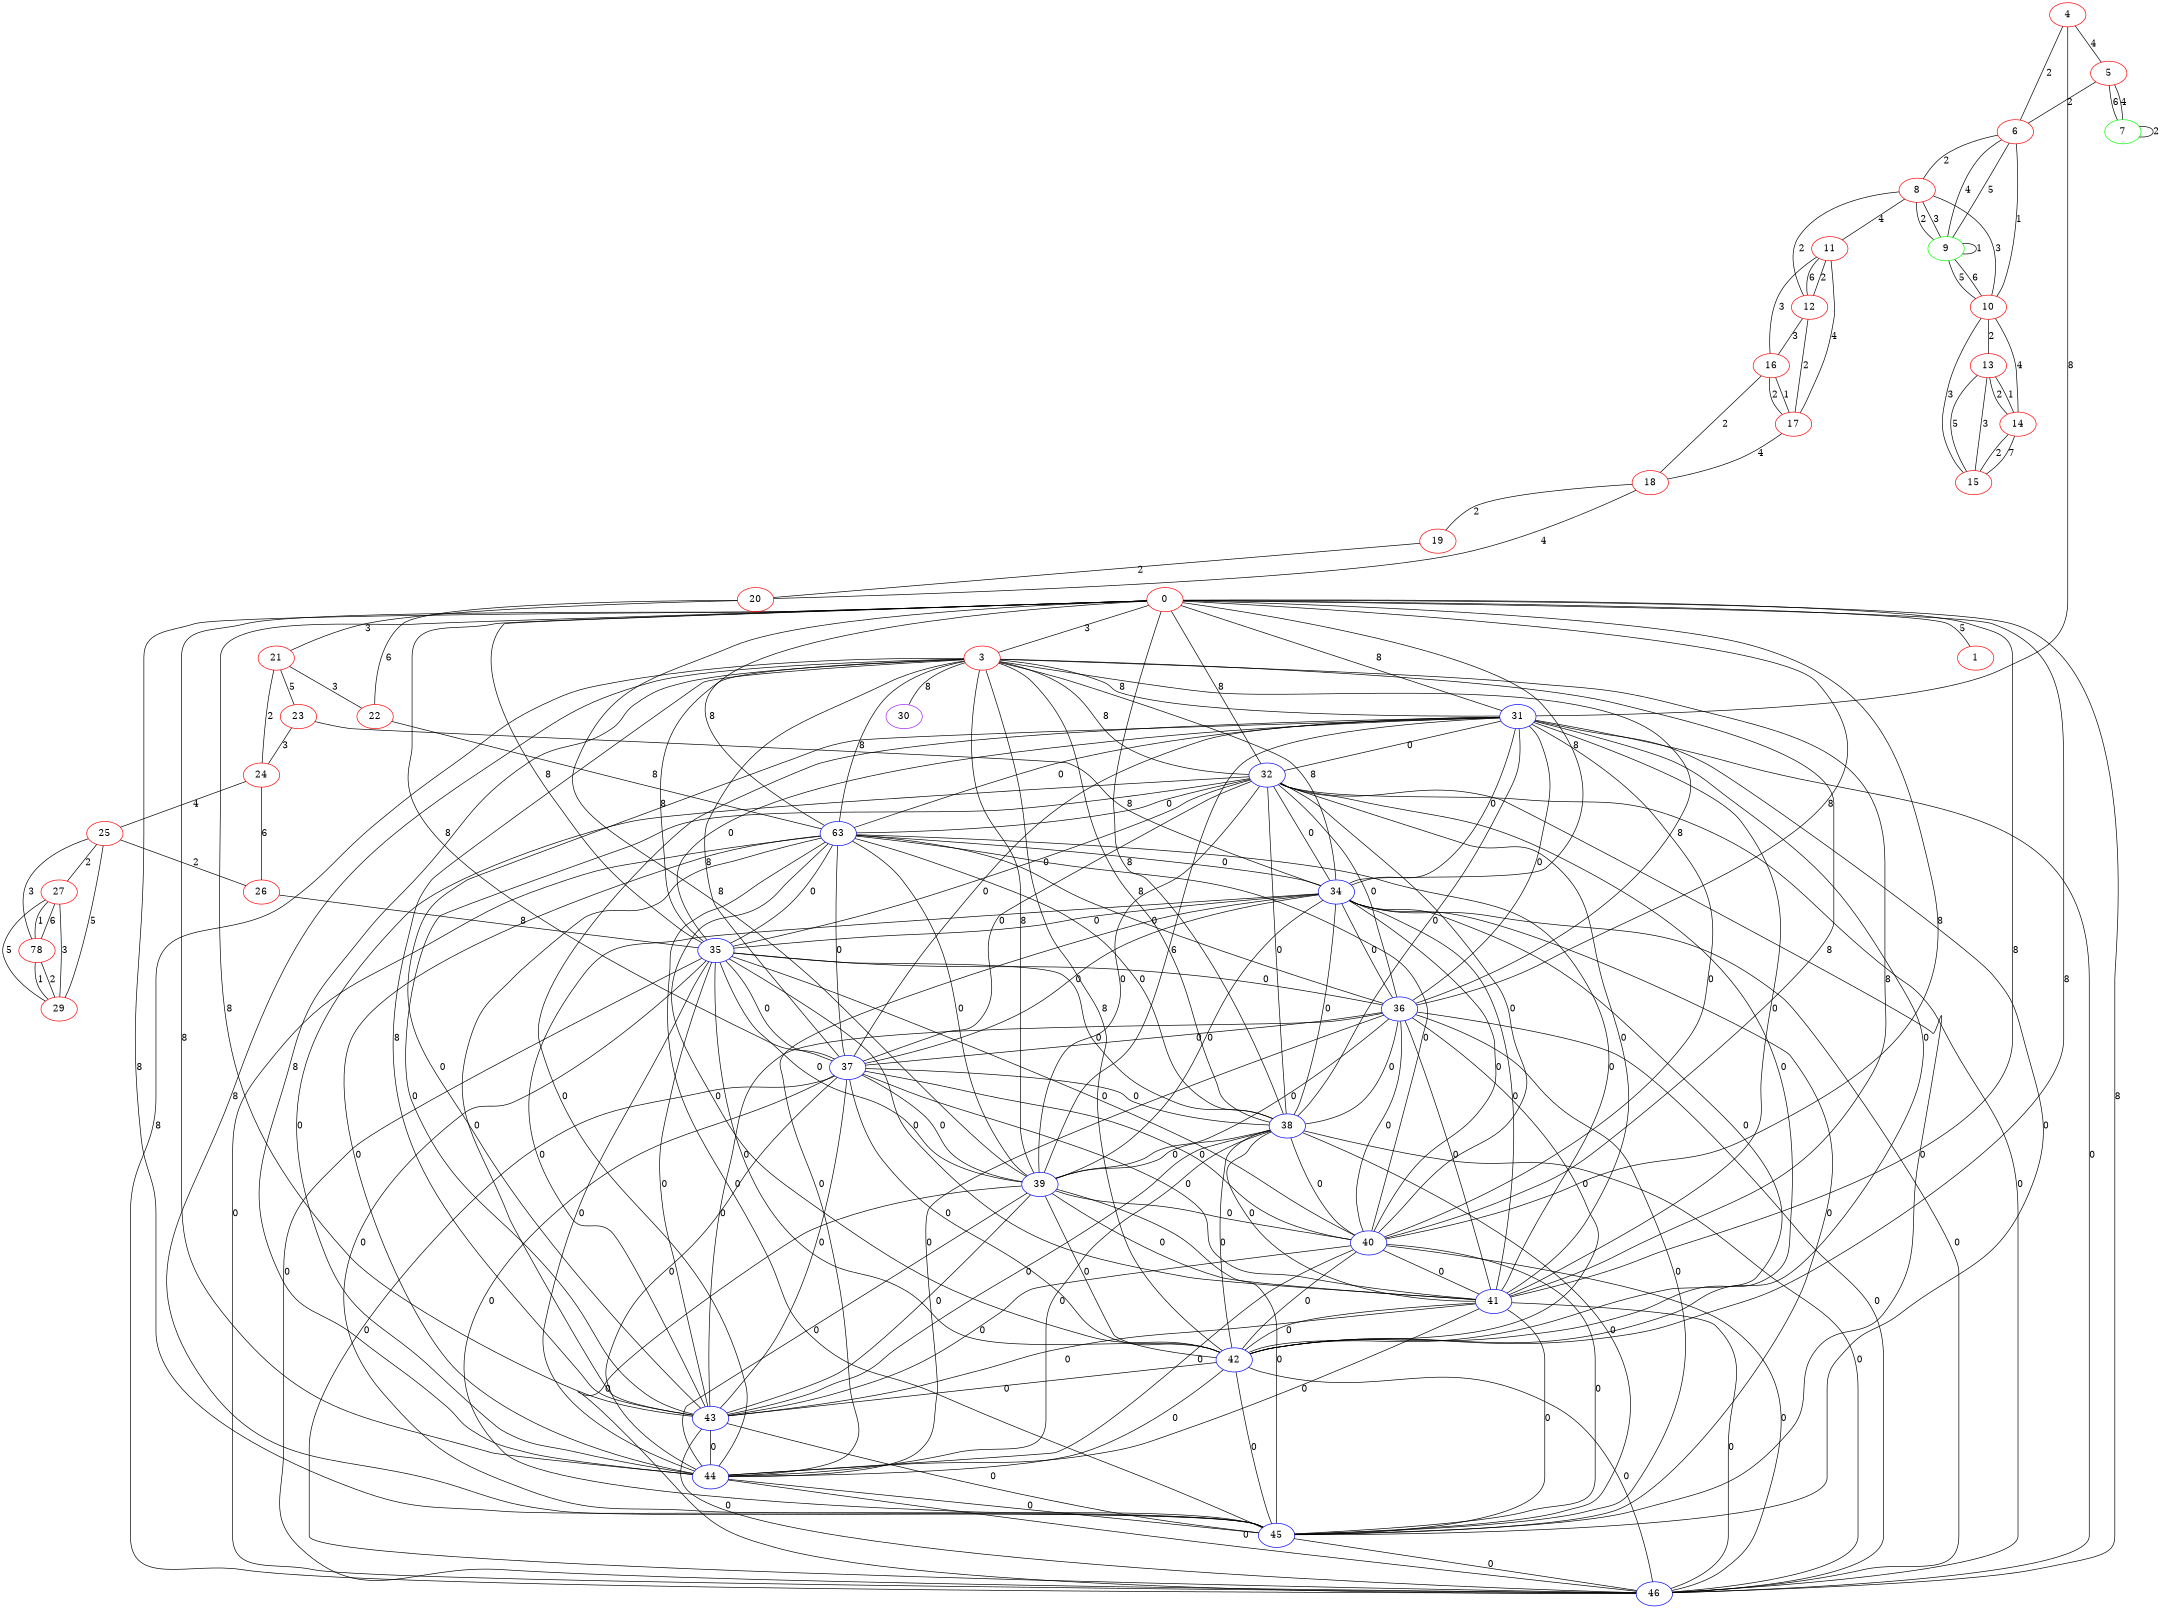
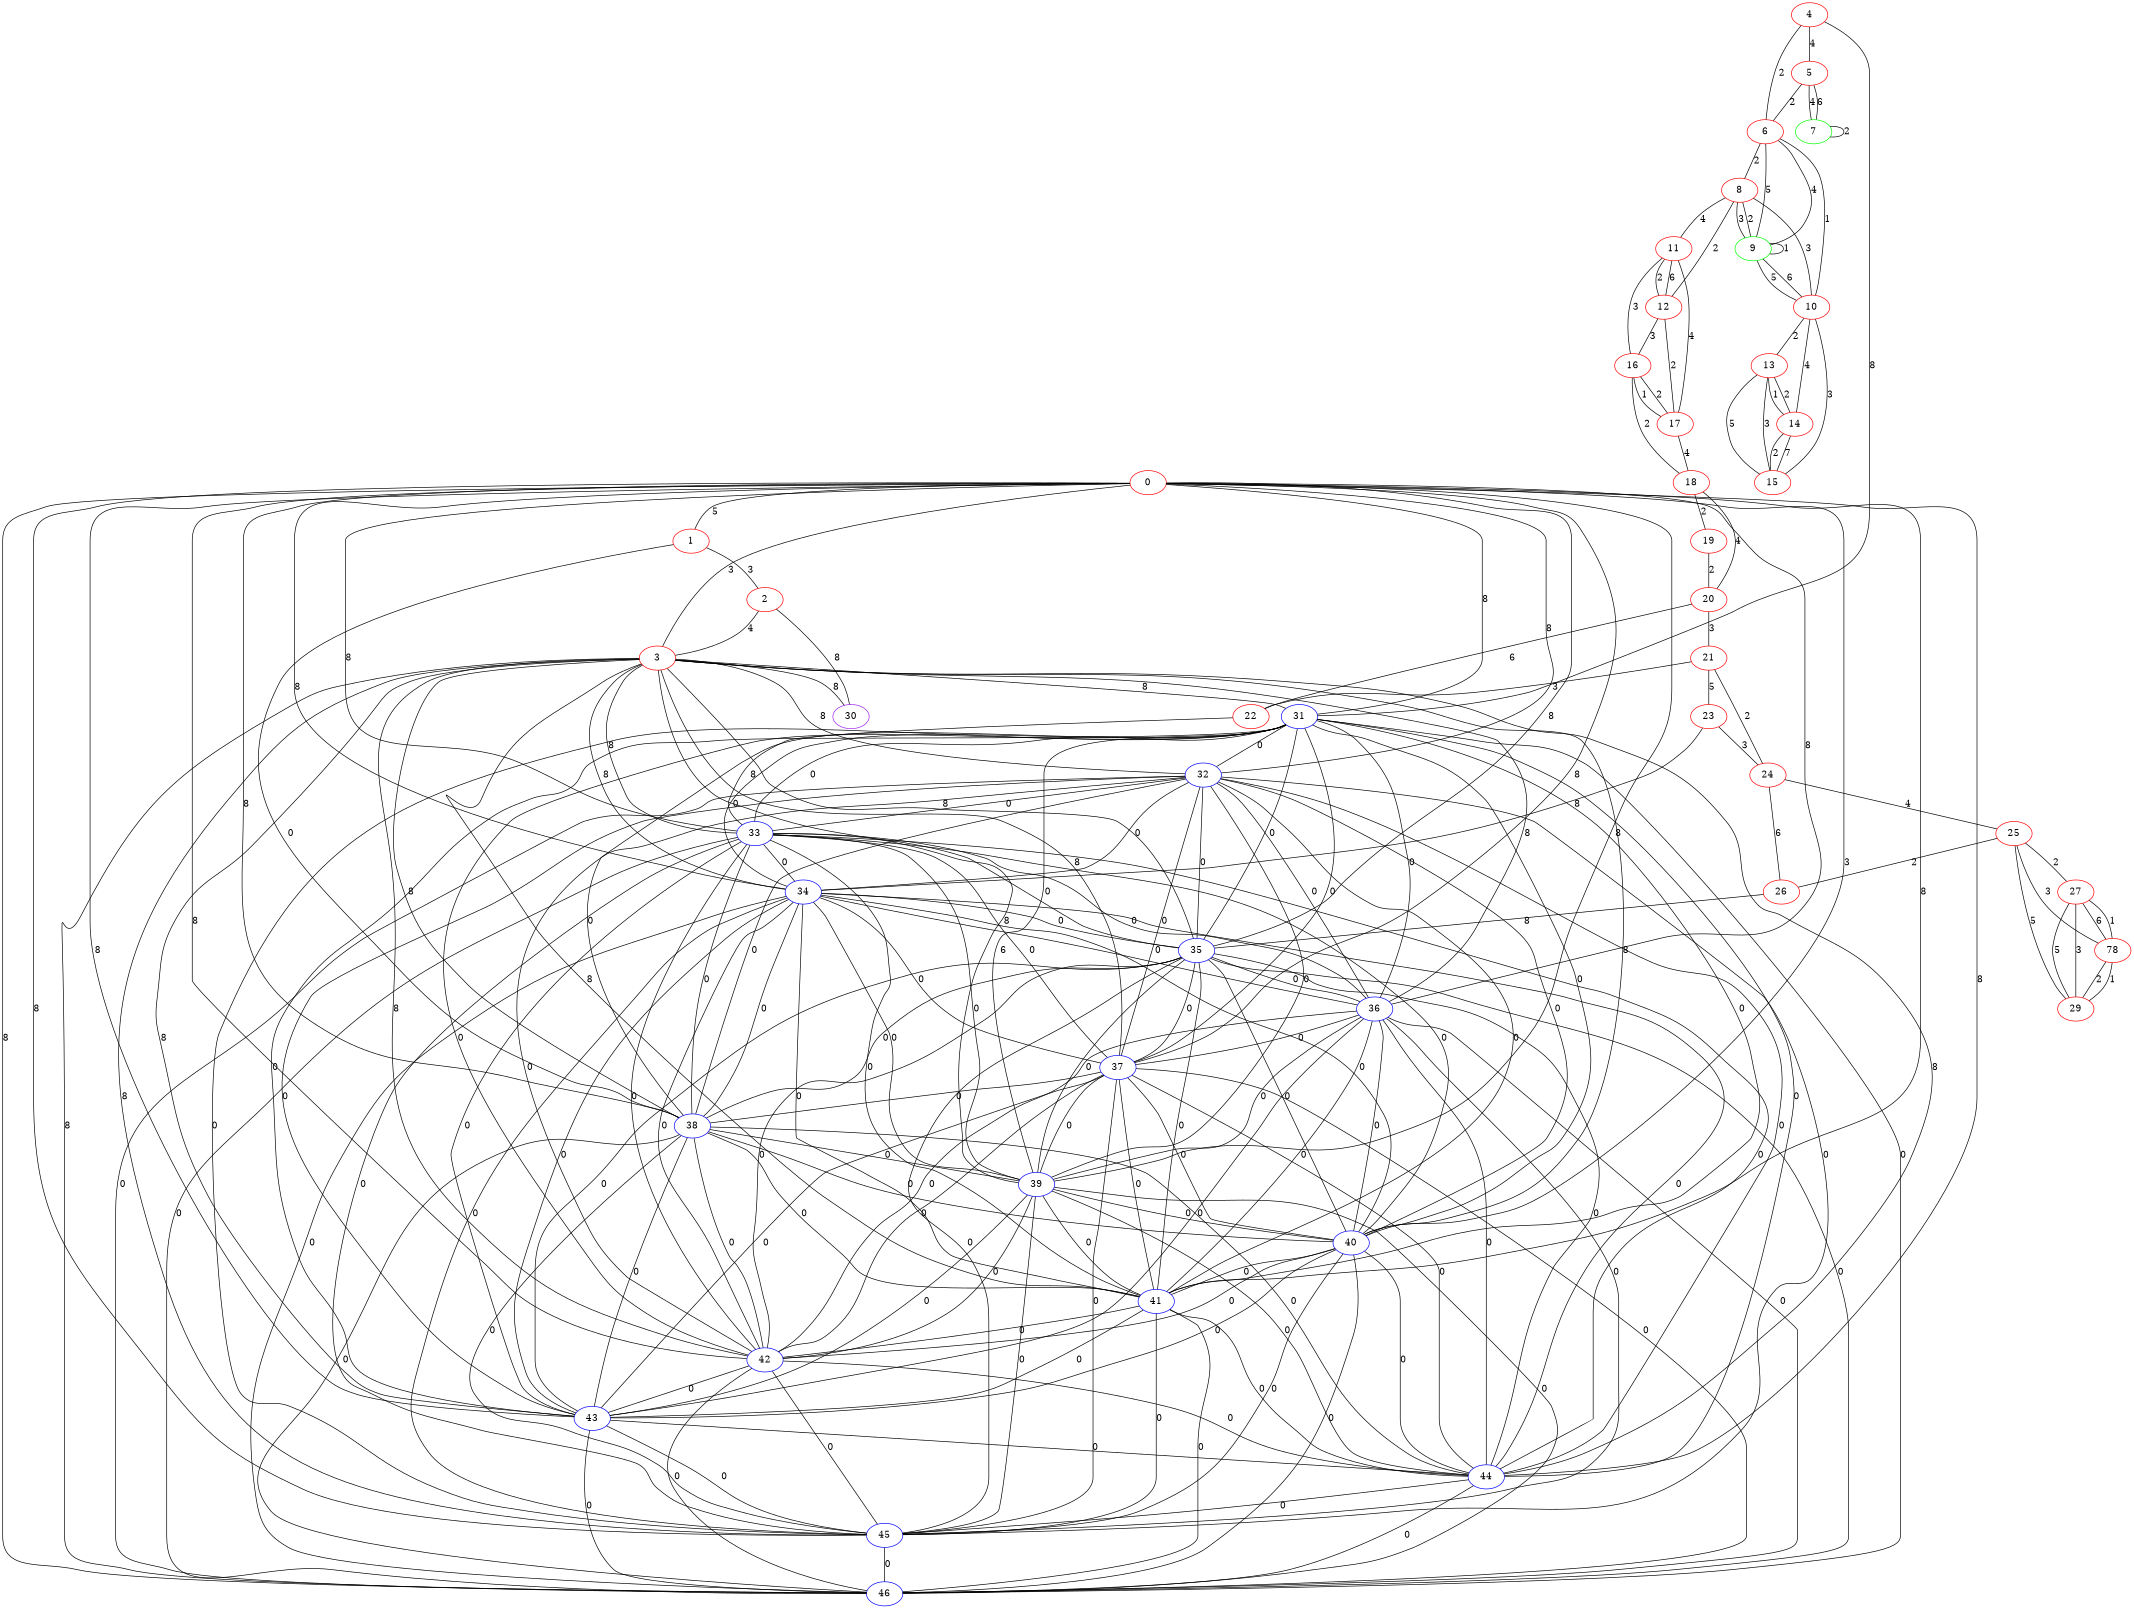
node "2": added
node "63": label "63" -> "33"
edge "0" -- "40": label "8" -> "3"
edge "36" -- "38": now "1" -- "38"
